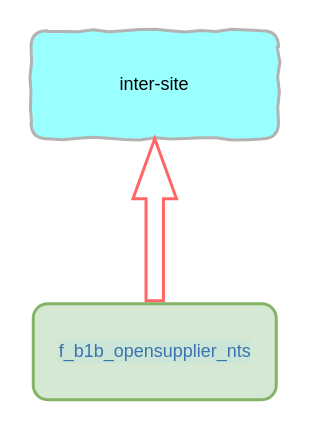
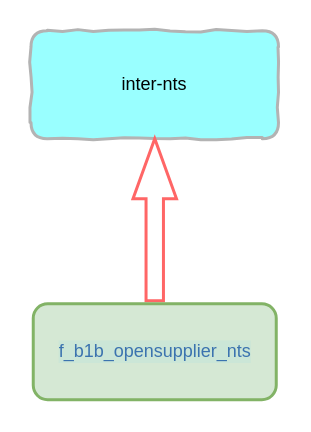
node "inter-site": label "inter-site" -> "inter-nts"
